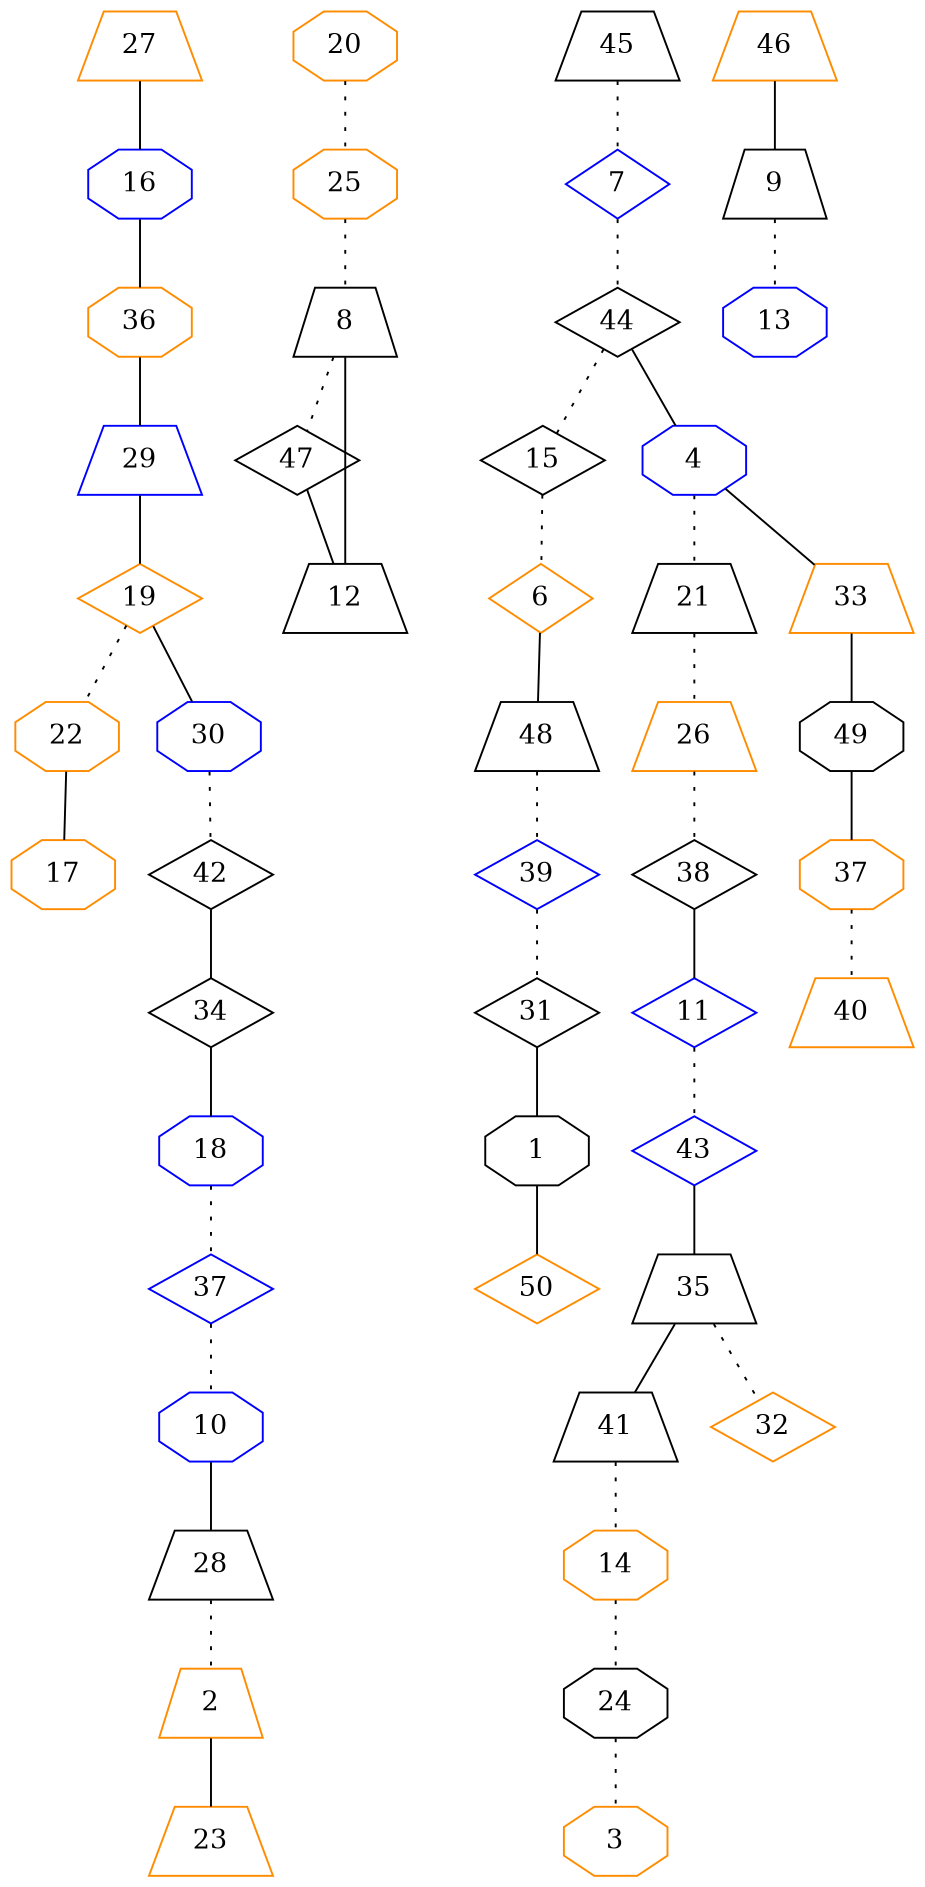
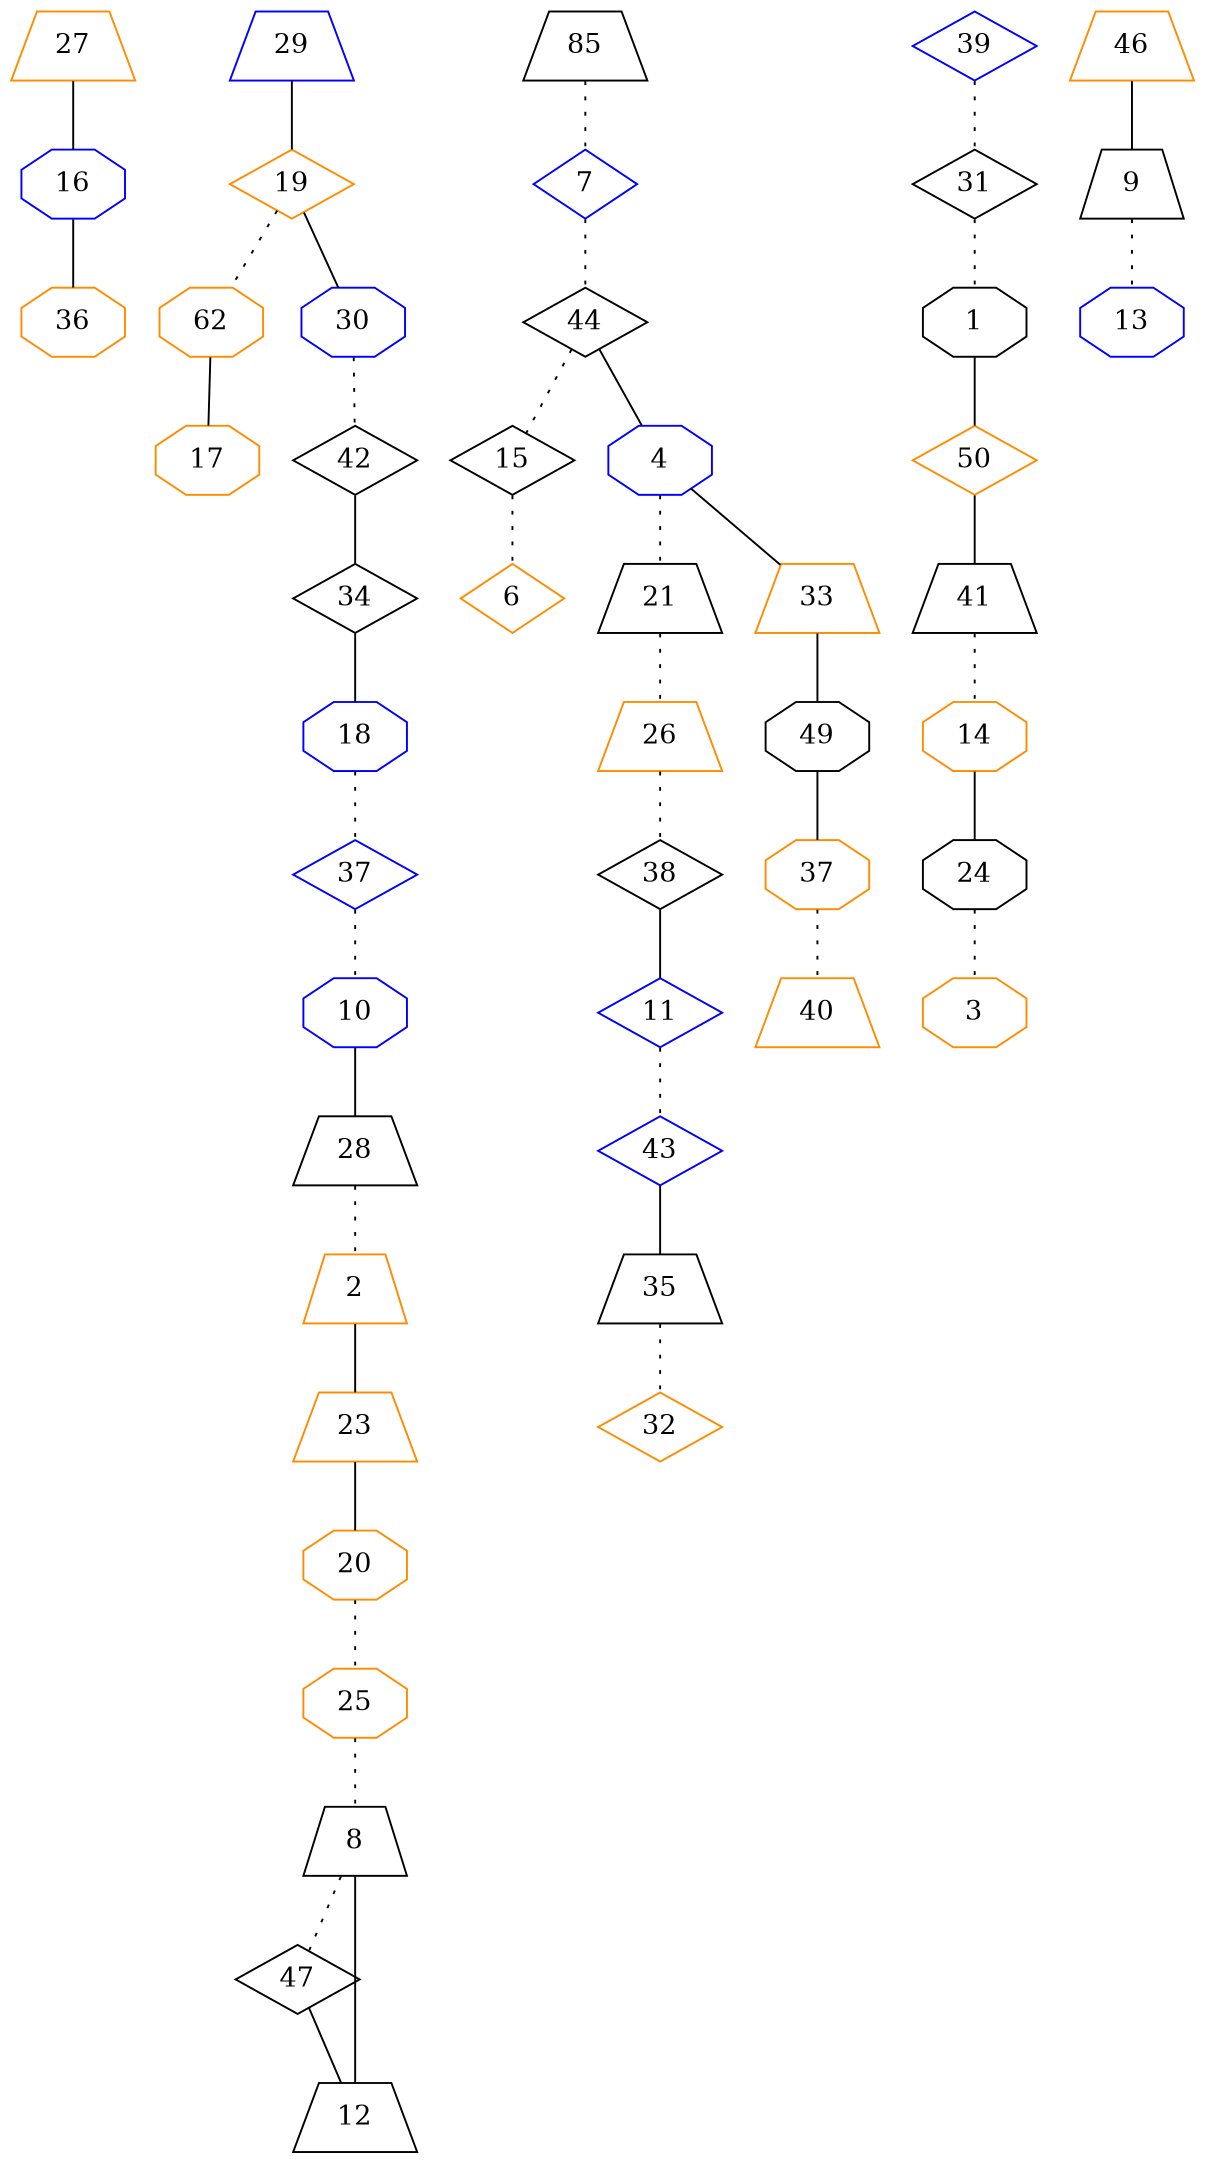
node "45": label "45" -> "85"
edge "36" -- "29": removed
node "22": label "22" -> "62"
node "48": removed
edge "31" -- "1": style solid -> dotted
edge "35" -- "41": now "50" -- "41"
edge "23" -- "20": added
edge "14" -- "24": style dotted -> solid
